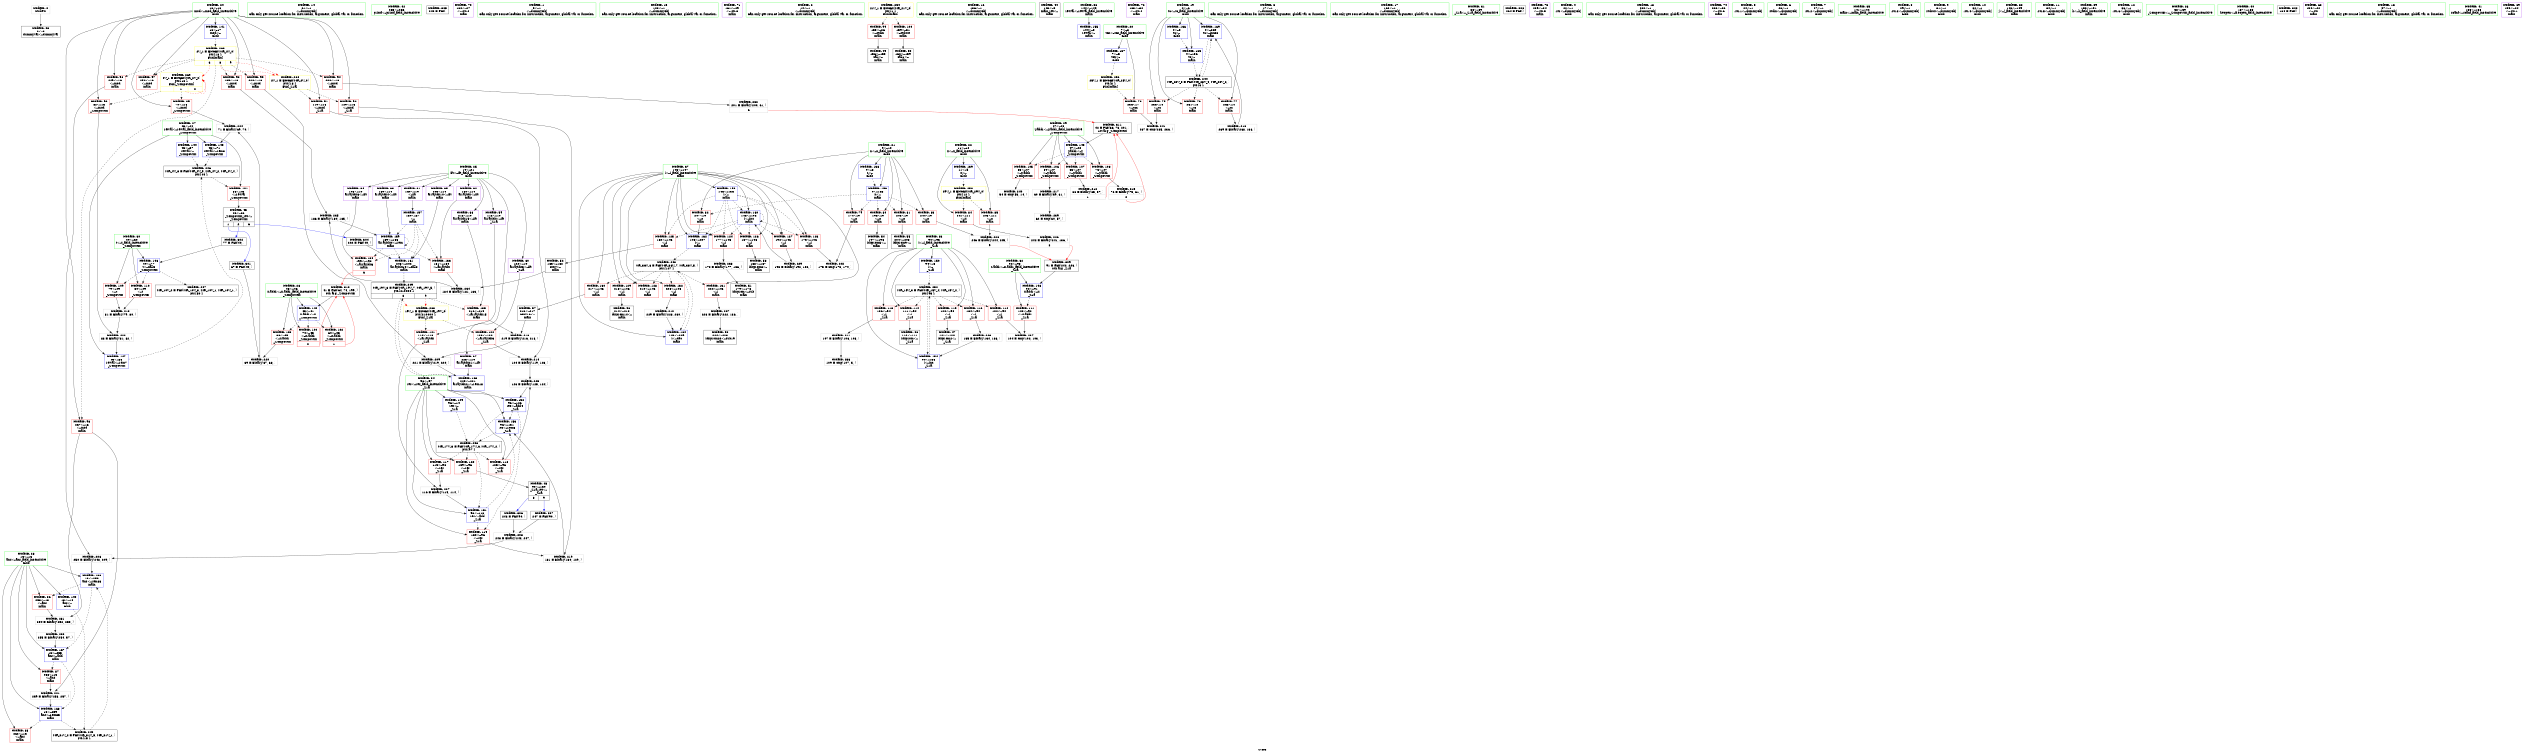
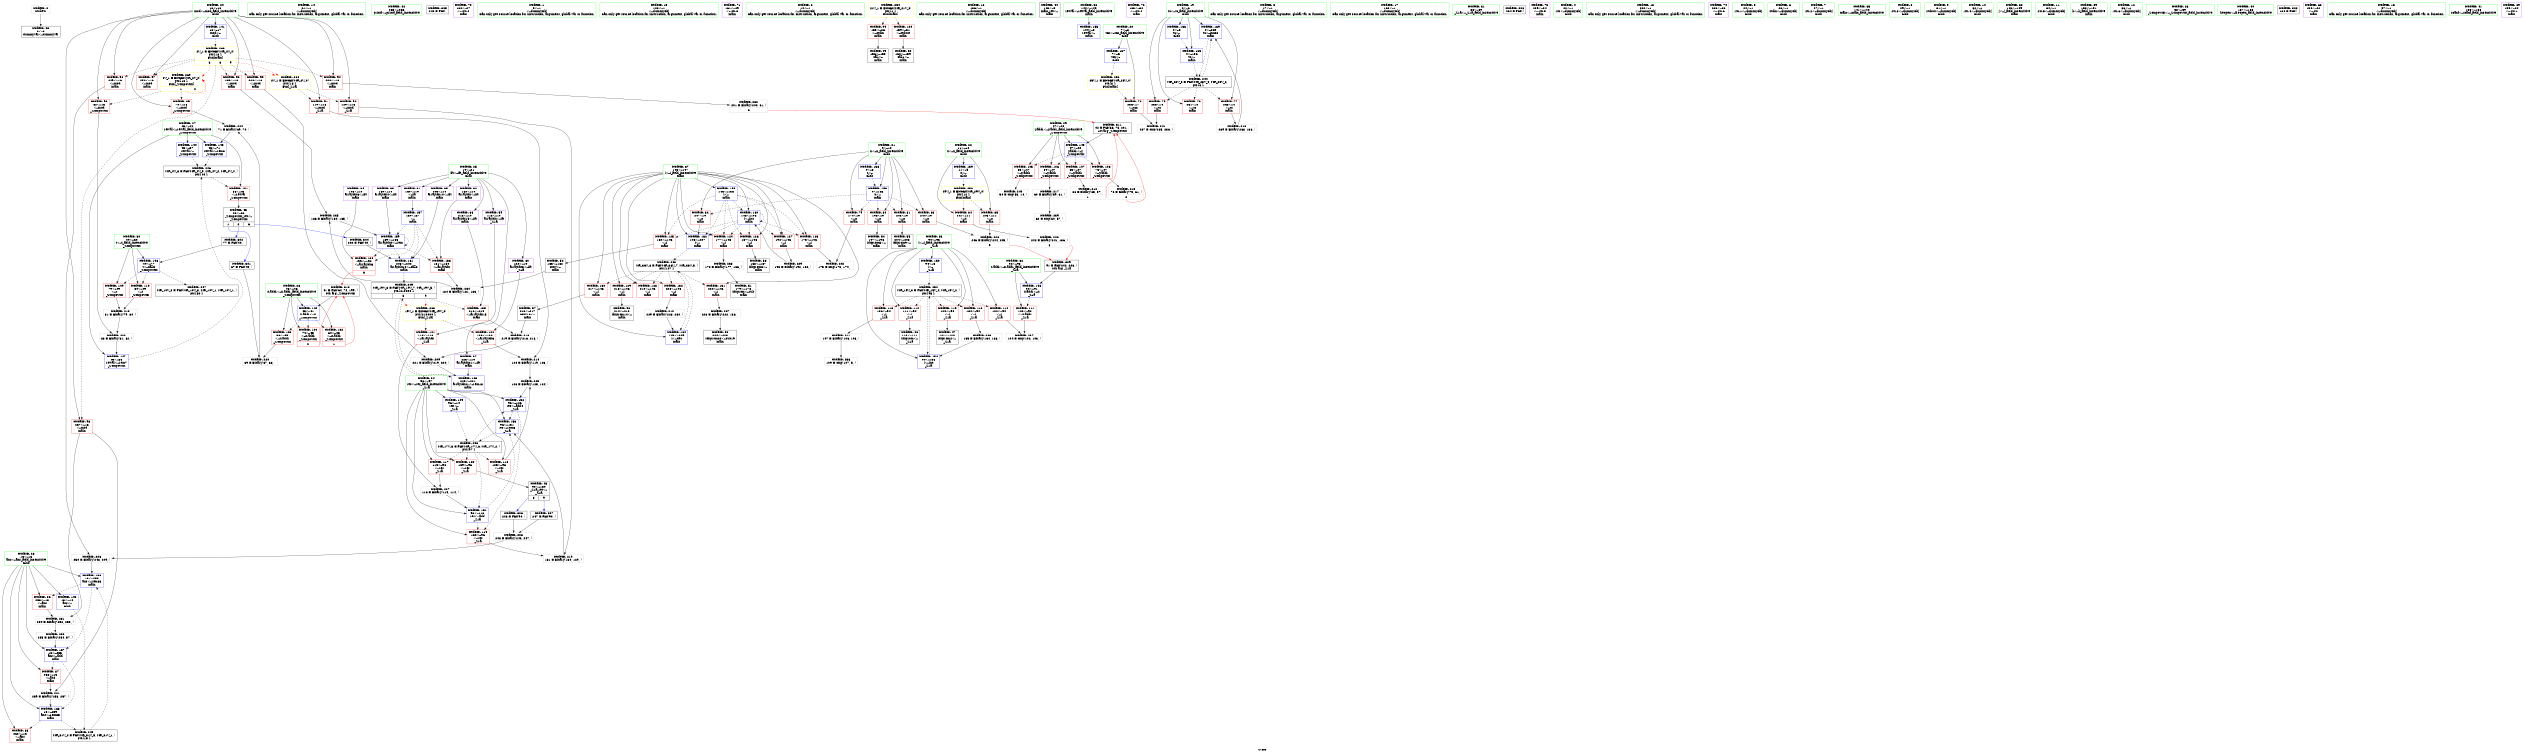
edge "NodeID: 25" -> "NodeID: 64": removed
